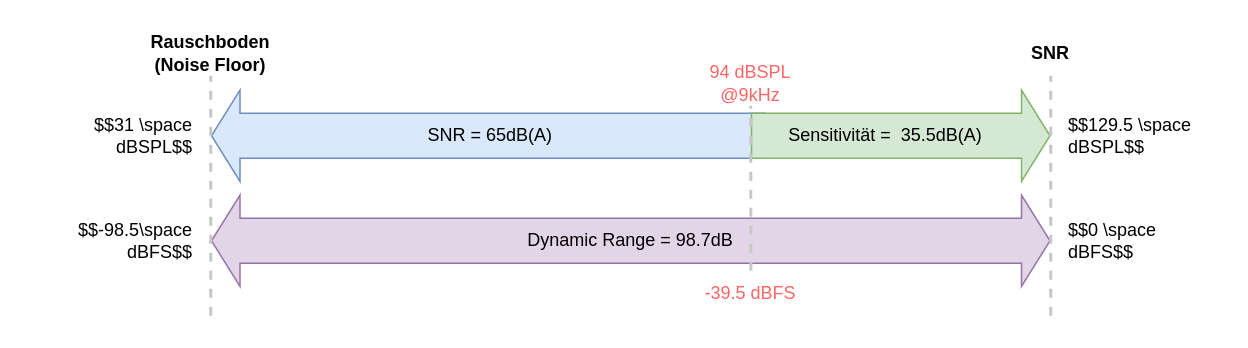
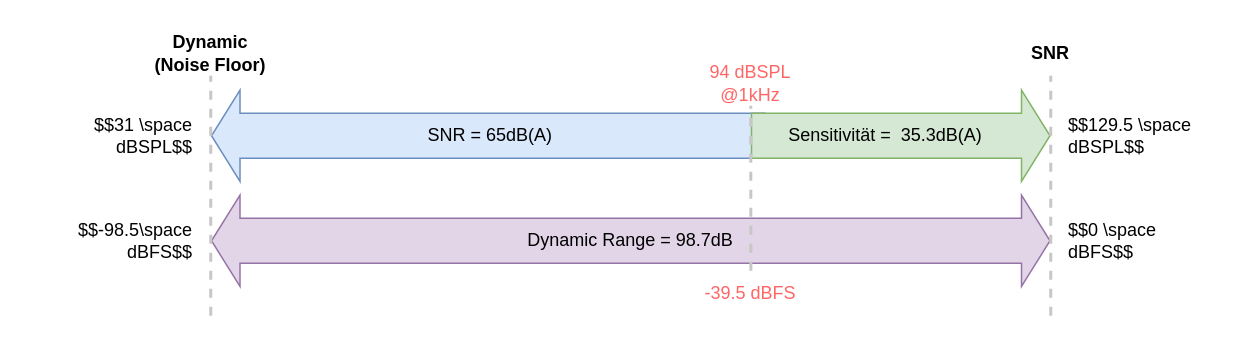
node "Rauschboden (Noise Floor)": label "Rauschboden (Noise Floor)" -> "Dynamic (Noise Floor)"
node "94 dBSPL @9kHz": label "94 dBSPL @9kHz" -> "94 dBSPL @1kHz"
node "Sensitivität = 35.5dB(A)": label "Sensitivität = 35.5dB(A)" -> "Sensitivität = 35.3dB(A)"
